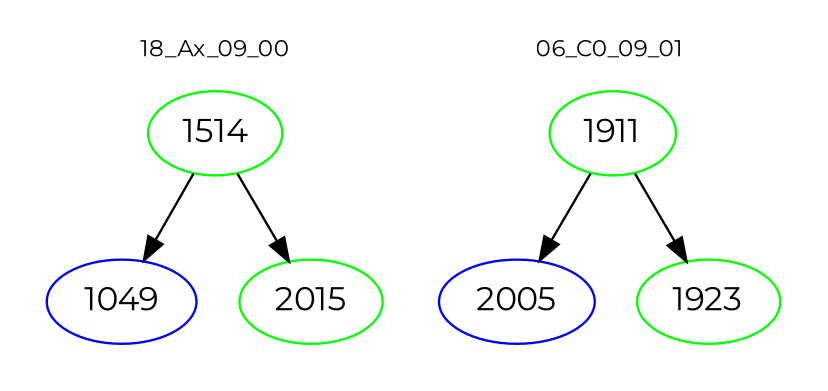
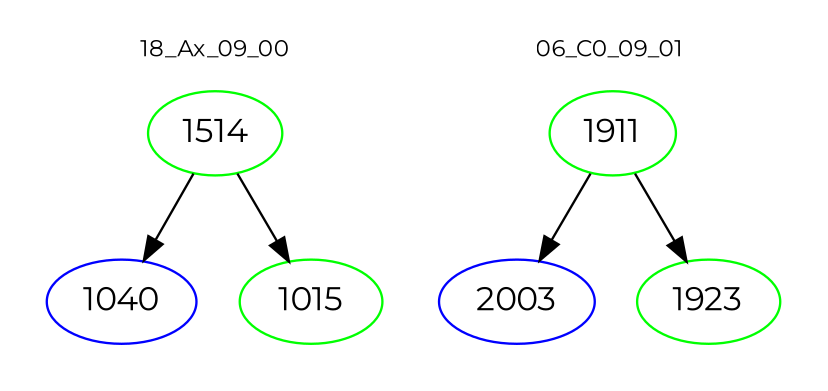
node "1049": label "1049" -> "1040"
node "2015": label "2015" -> "1015"
node "2005": label "2005" -> "2003"
